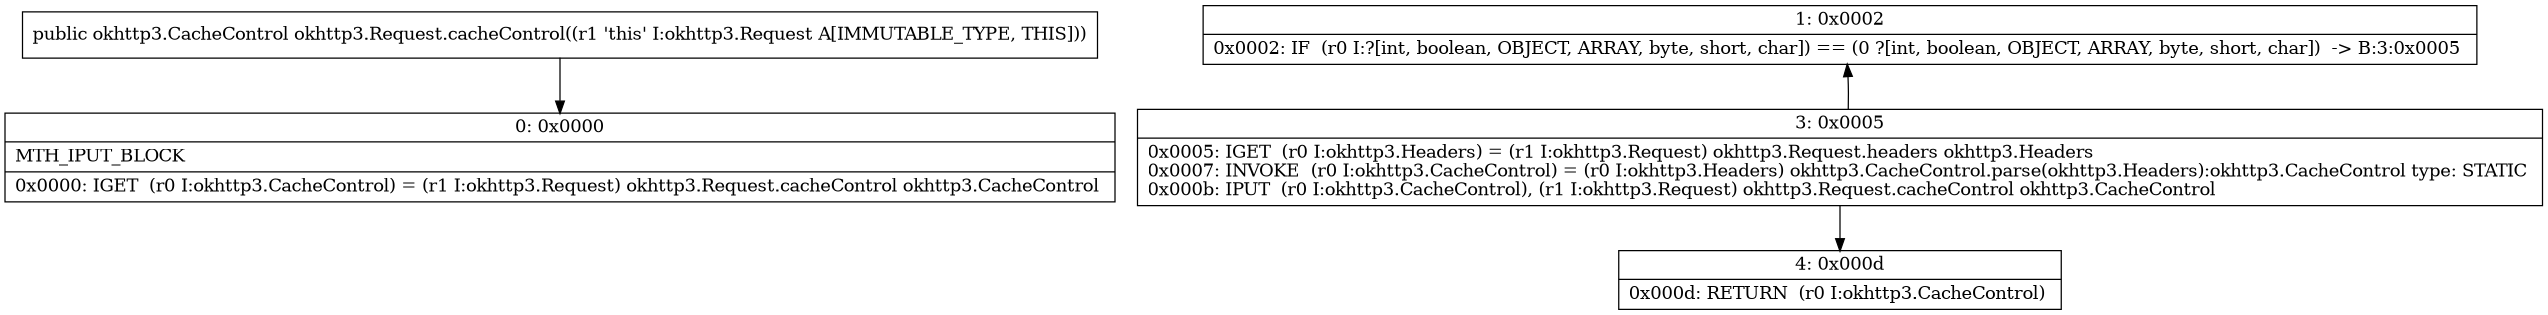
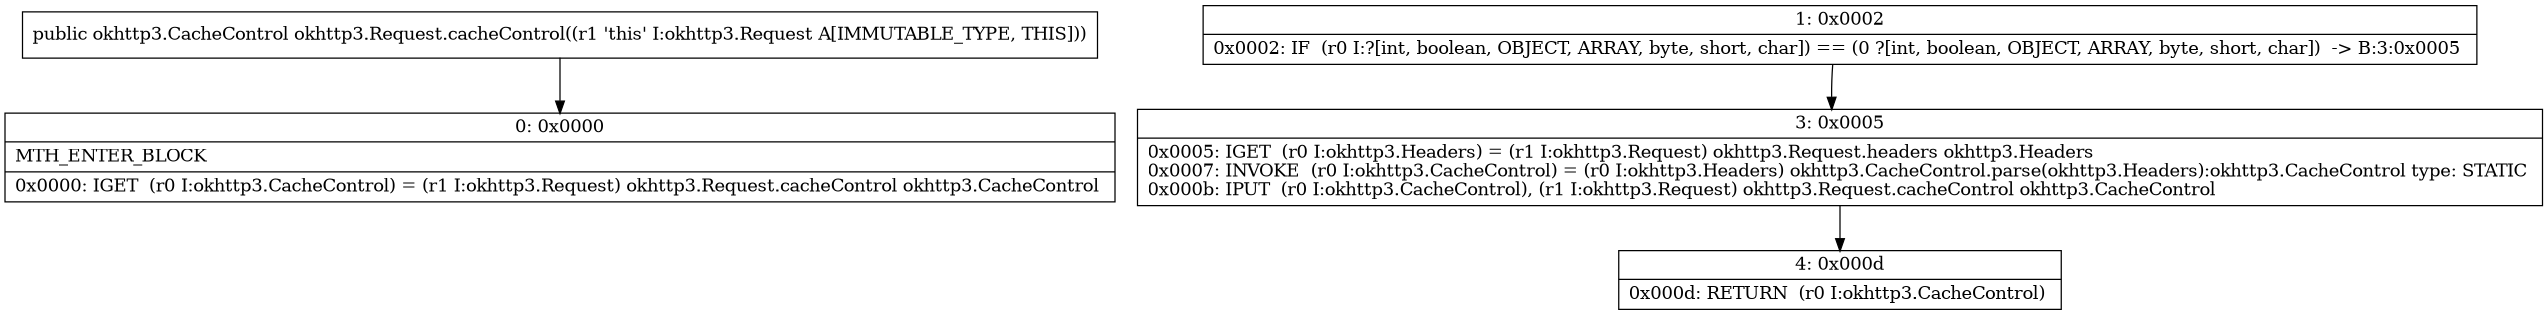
edge "3: 0x0005" -> "1: 0x0002": reversed
node "0: 0x0000": text "MTH_IPUT_BLOCK" -> "MTH_ENTER_BLOCK"
